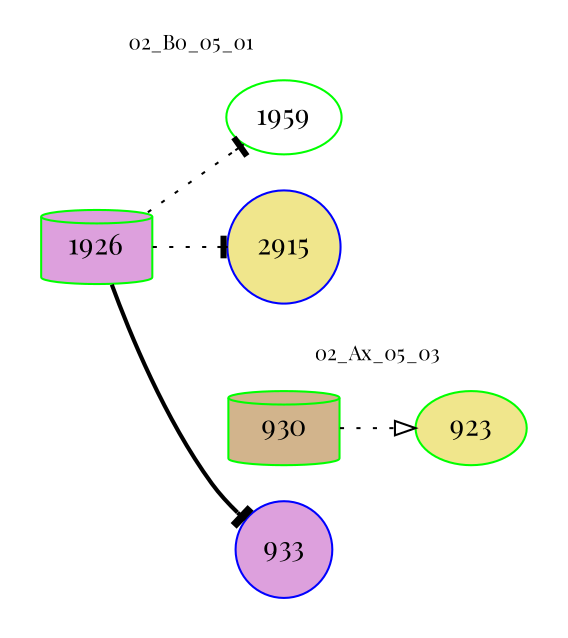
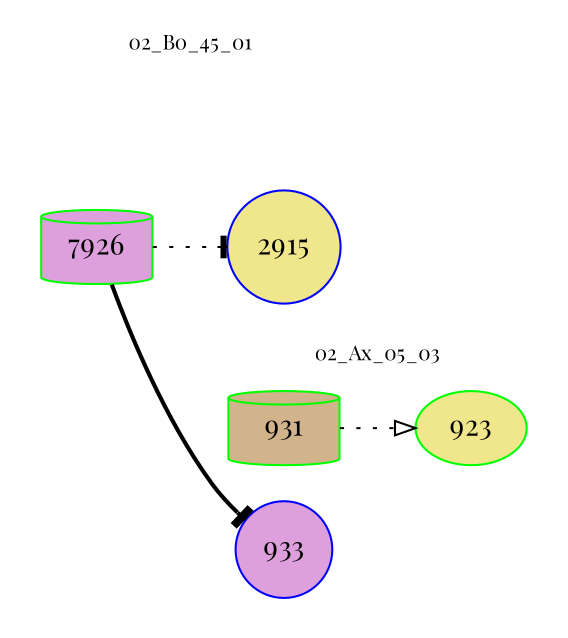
cluster "02_B0_05_01": label "02_B0_05_01" -> "02_B0_45_01"
node "1959": removed
node "1926": label "1926" -> "7926"
node "930": label "930" -> "931"
